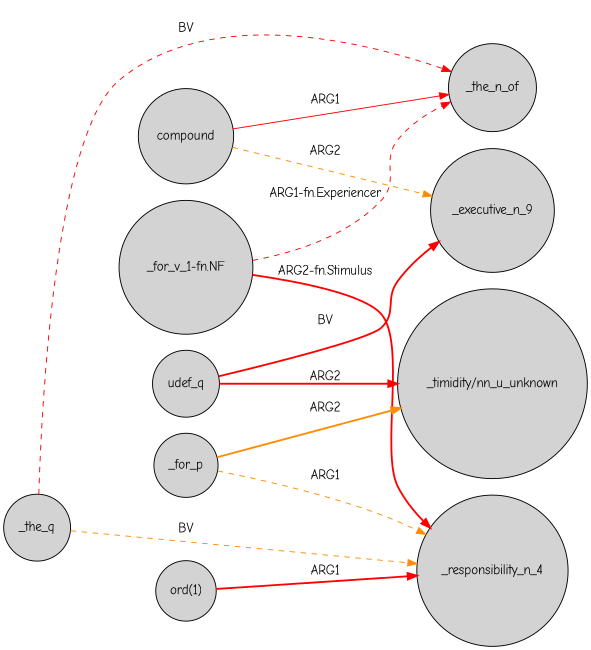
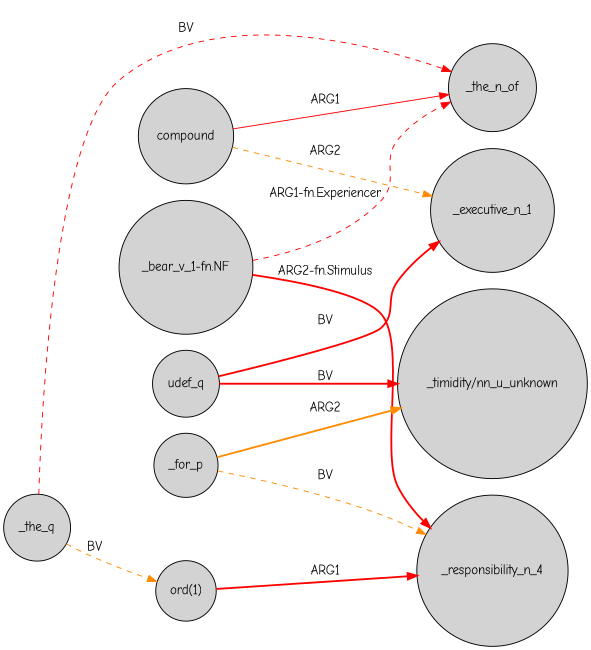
node "_executive_n_9": label "_executive_n_9" -> "_executive_n_1"
node "_for_v_1-fn.NF": label "_for_v_1-fn.NF" -> "_bear_v_1-fn.NF"
edge "udef_q" -> "_timidity/nn_u_unknown": label "ARG2" -> "BV"
edge "_for_p" -> "_responsibility_n_4": label "ARG1" -> "BV"
edge "_the_q" -> "_responsibility_n_4": now "_the_q" -> "ord(1)"
